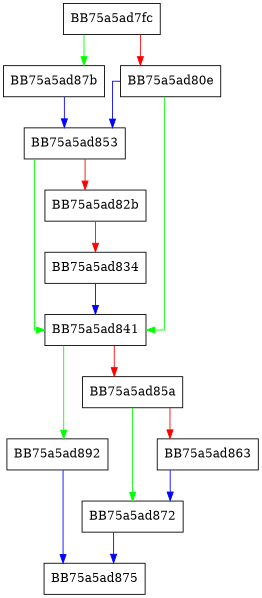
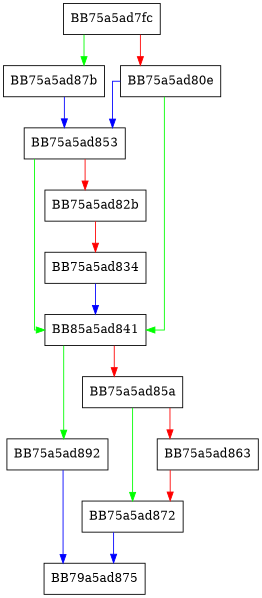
node "BB75a5ad841": label "BB75a5ad841" -> "BB85a5ad841"
edge "BB75a5ad863" -> "BB75a5ad872": color blue -> red
node "BB75a5ad875": label "BB75a5ad875" -> "BB79a5ad875"
